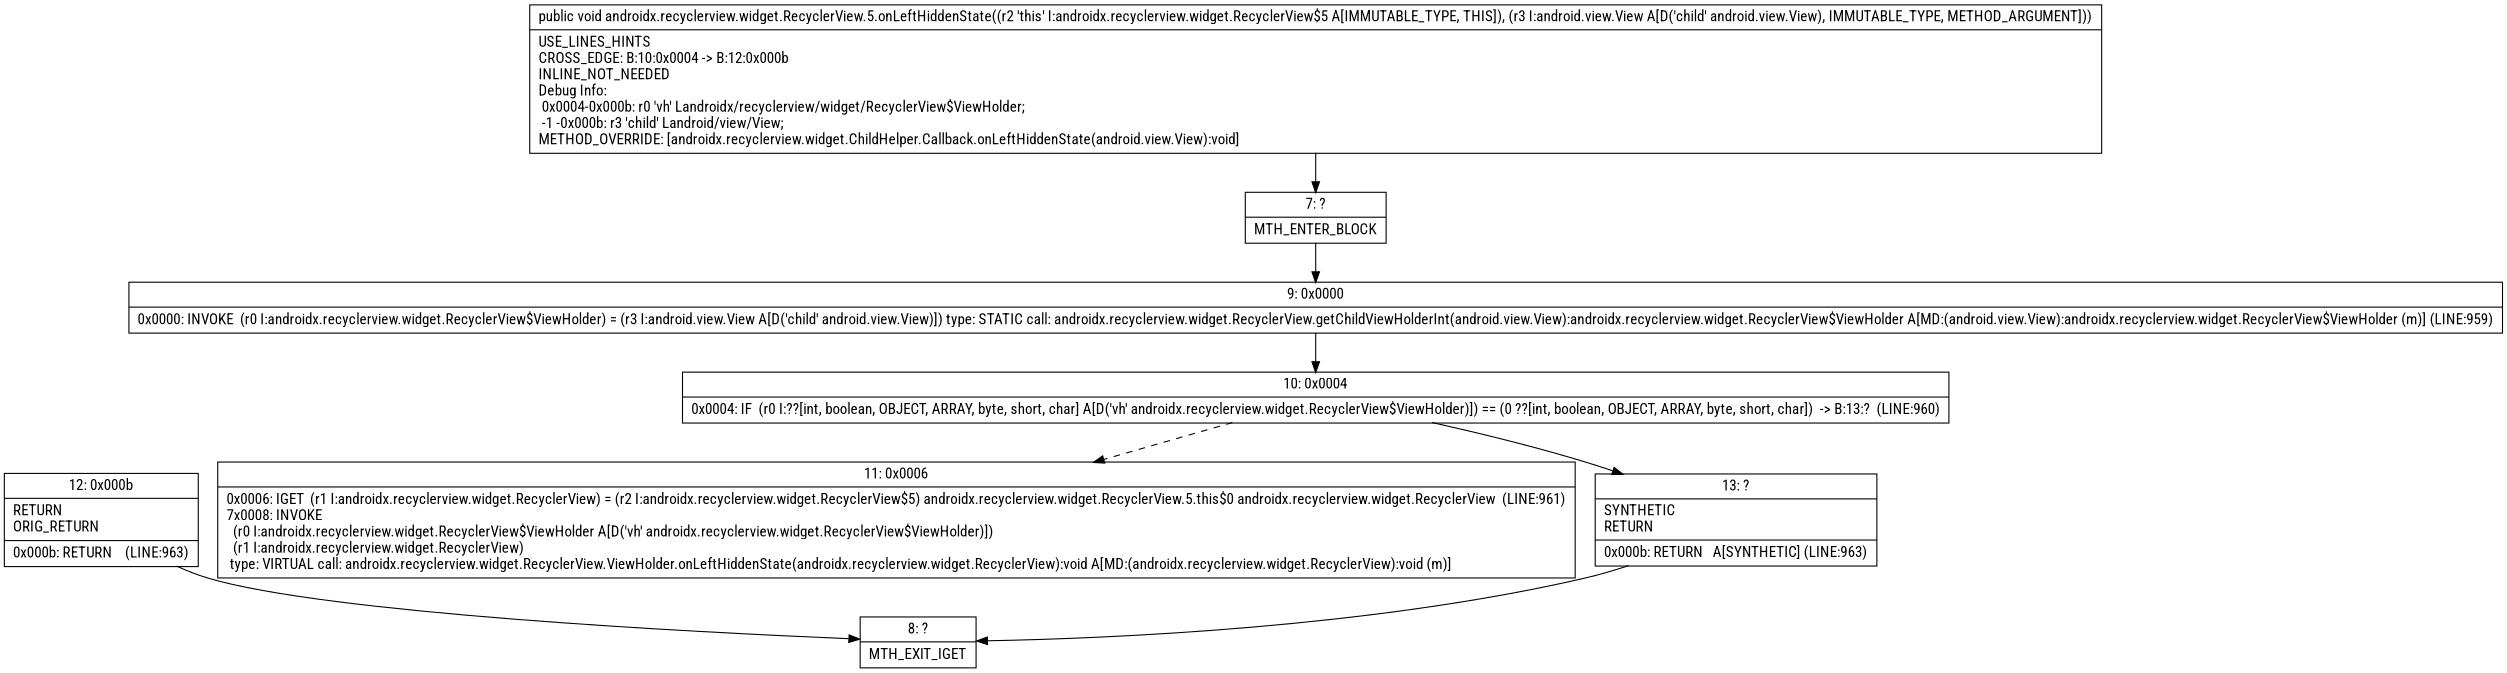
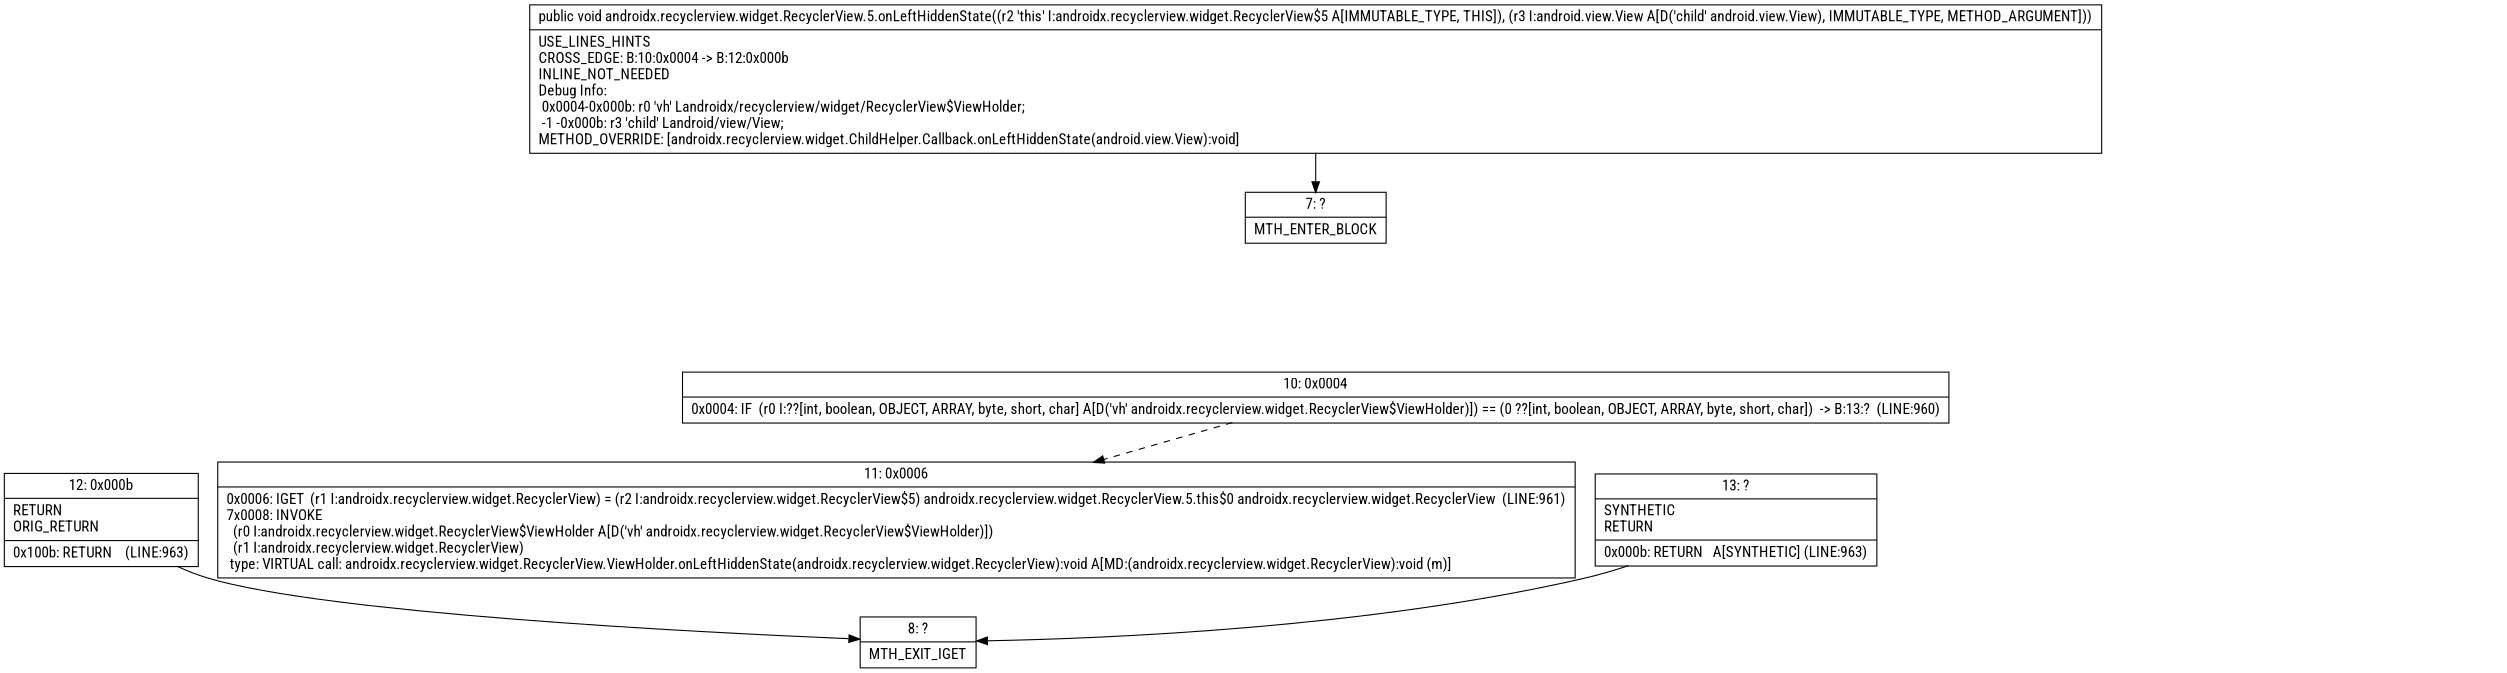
node "9: 0x0000": removed
edge "10: 0x0004" -> "13: ?": removed
node "12: 0x000b": text "0x000b: RETURN    (LINE:963)" -> "0x100b: RETURN    (LINE:963)"
